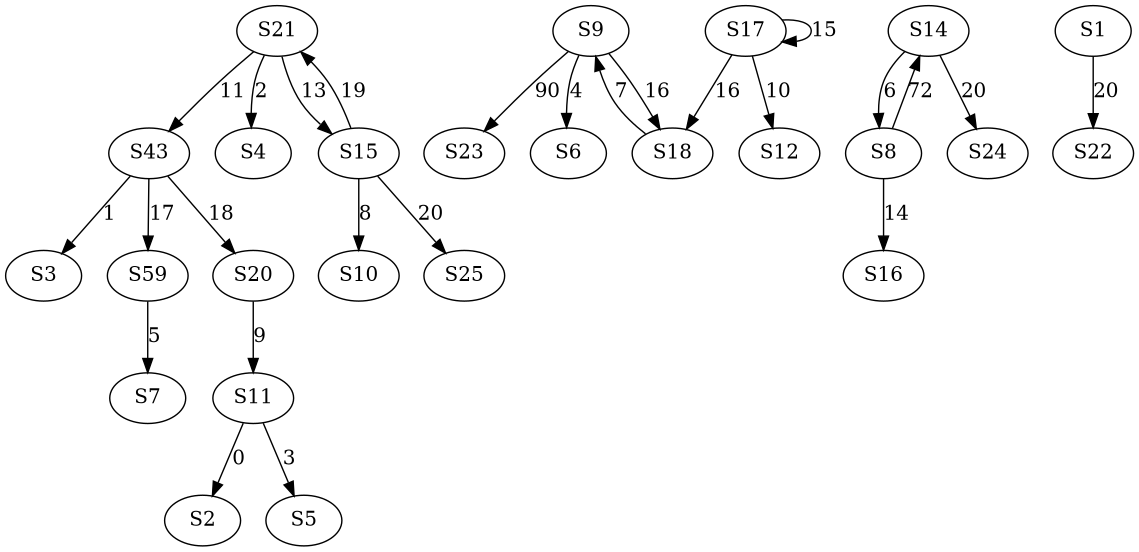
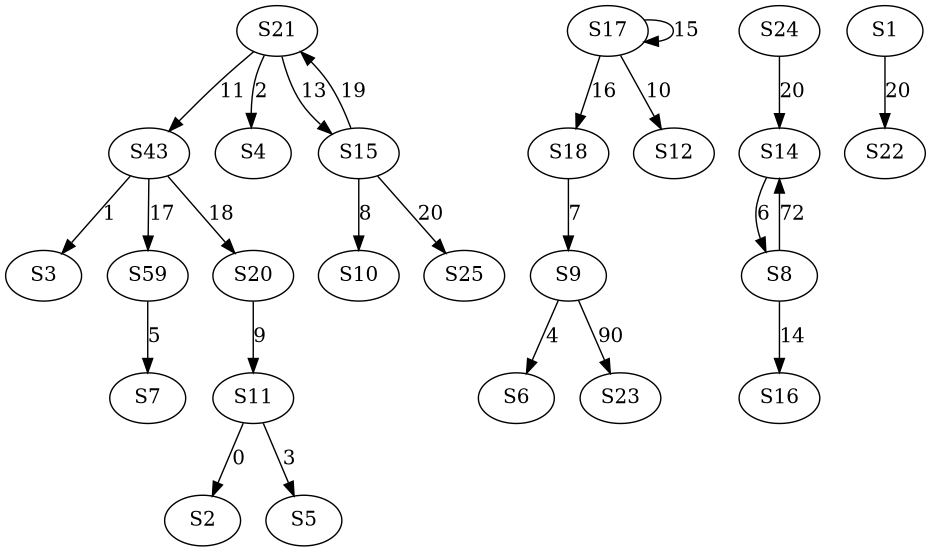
edge "S9" -> "S18": removed, label "16"
edge "S14" -> "S24": reversed
